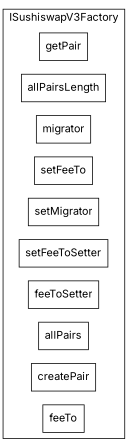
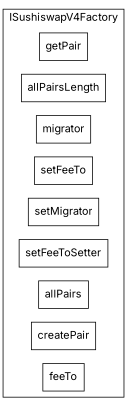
cluster "ISushiswapV3Factory": label "ISushiswapV3Factory" -> "ISushiswapV4Factory"
node "feeToSetter": removed
